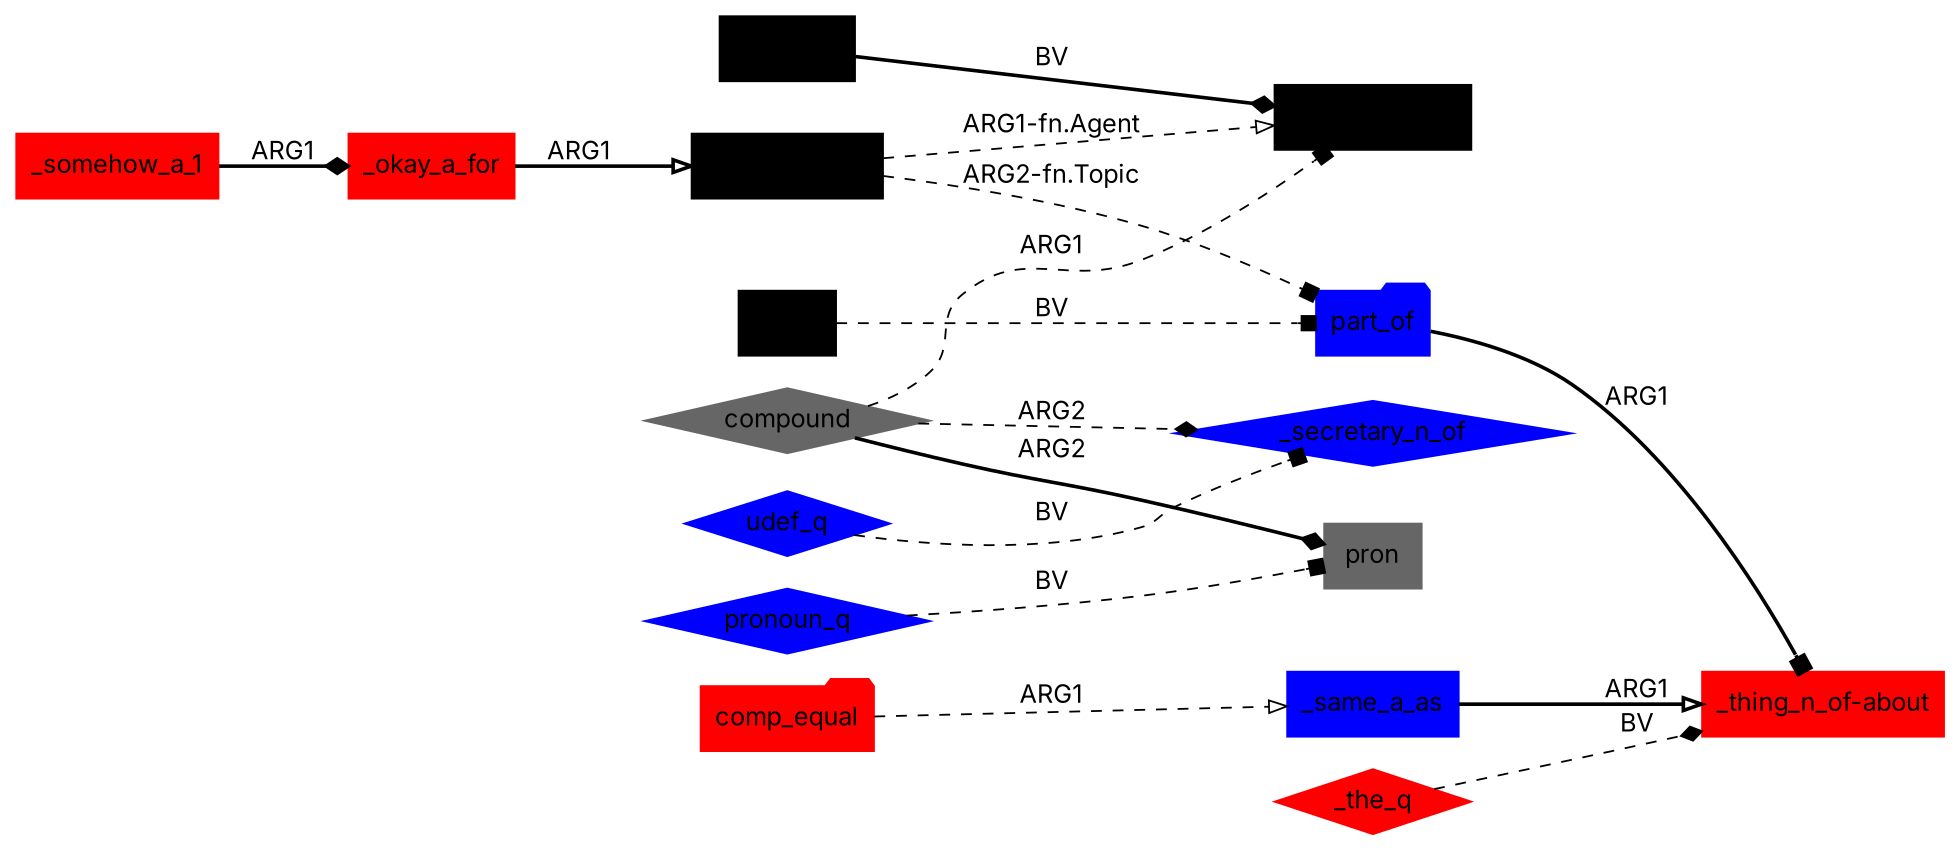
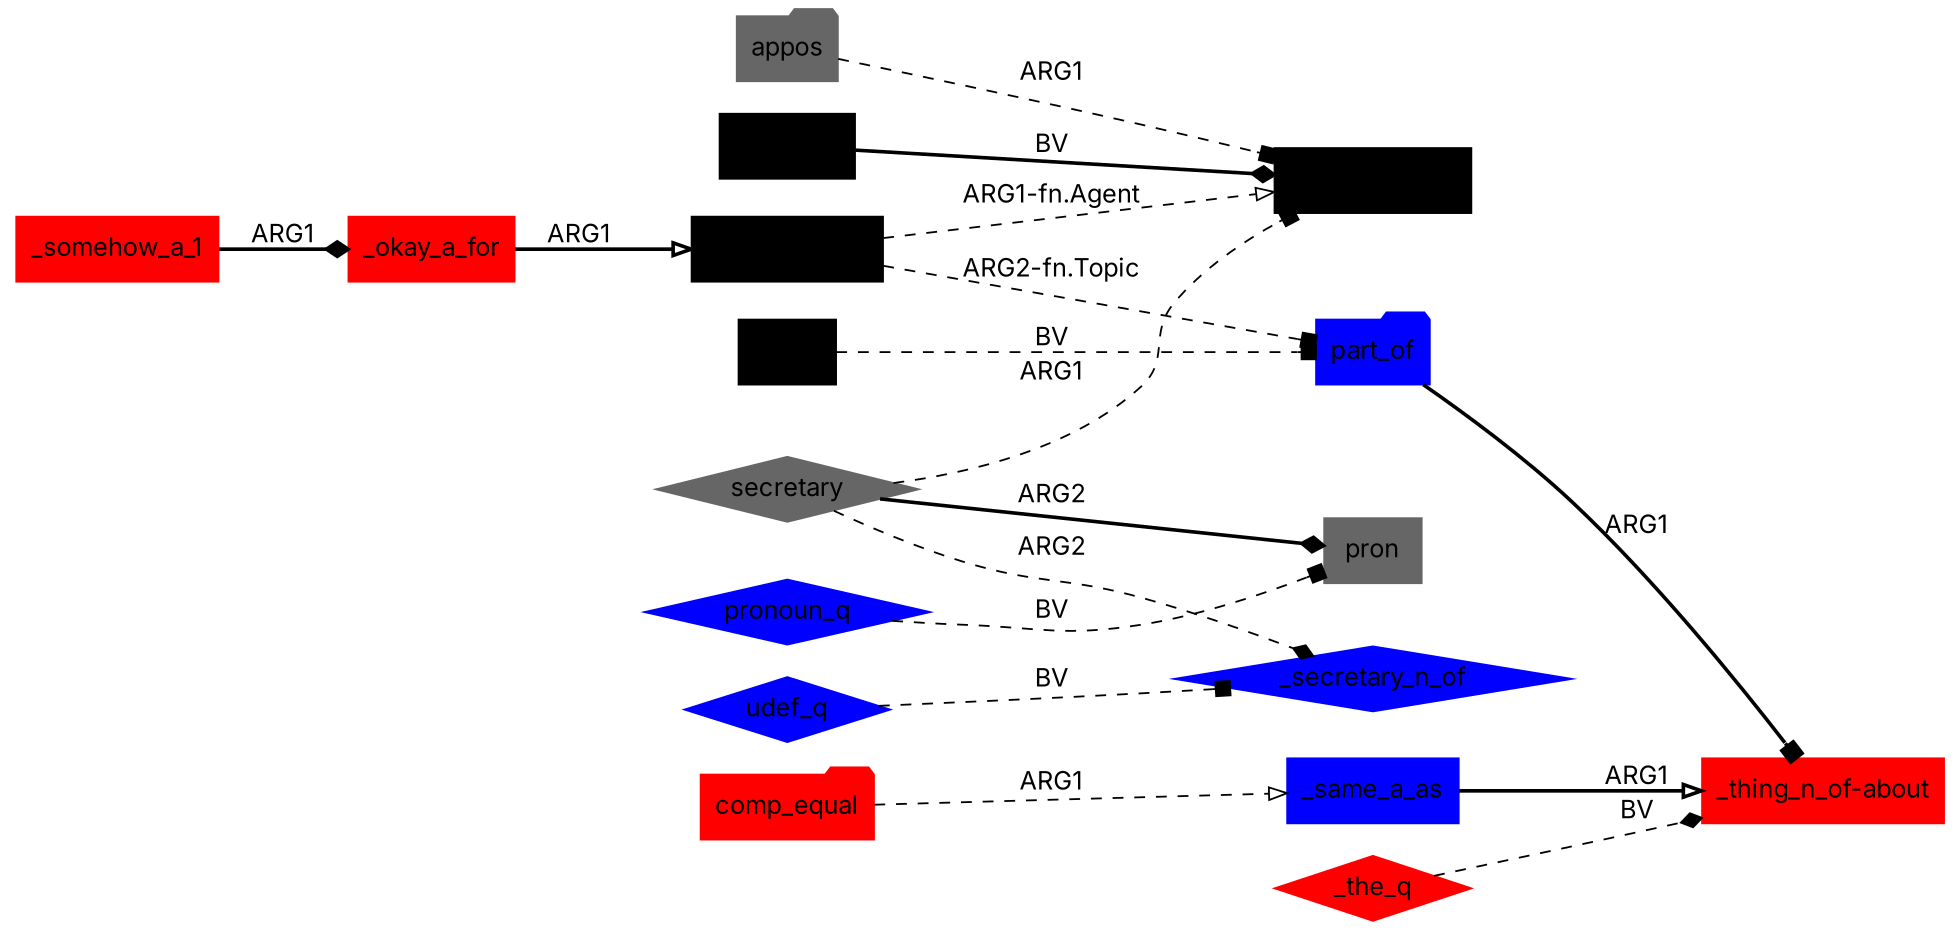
node "appos": added
node "compound": label "compound" -> "secretary"
